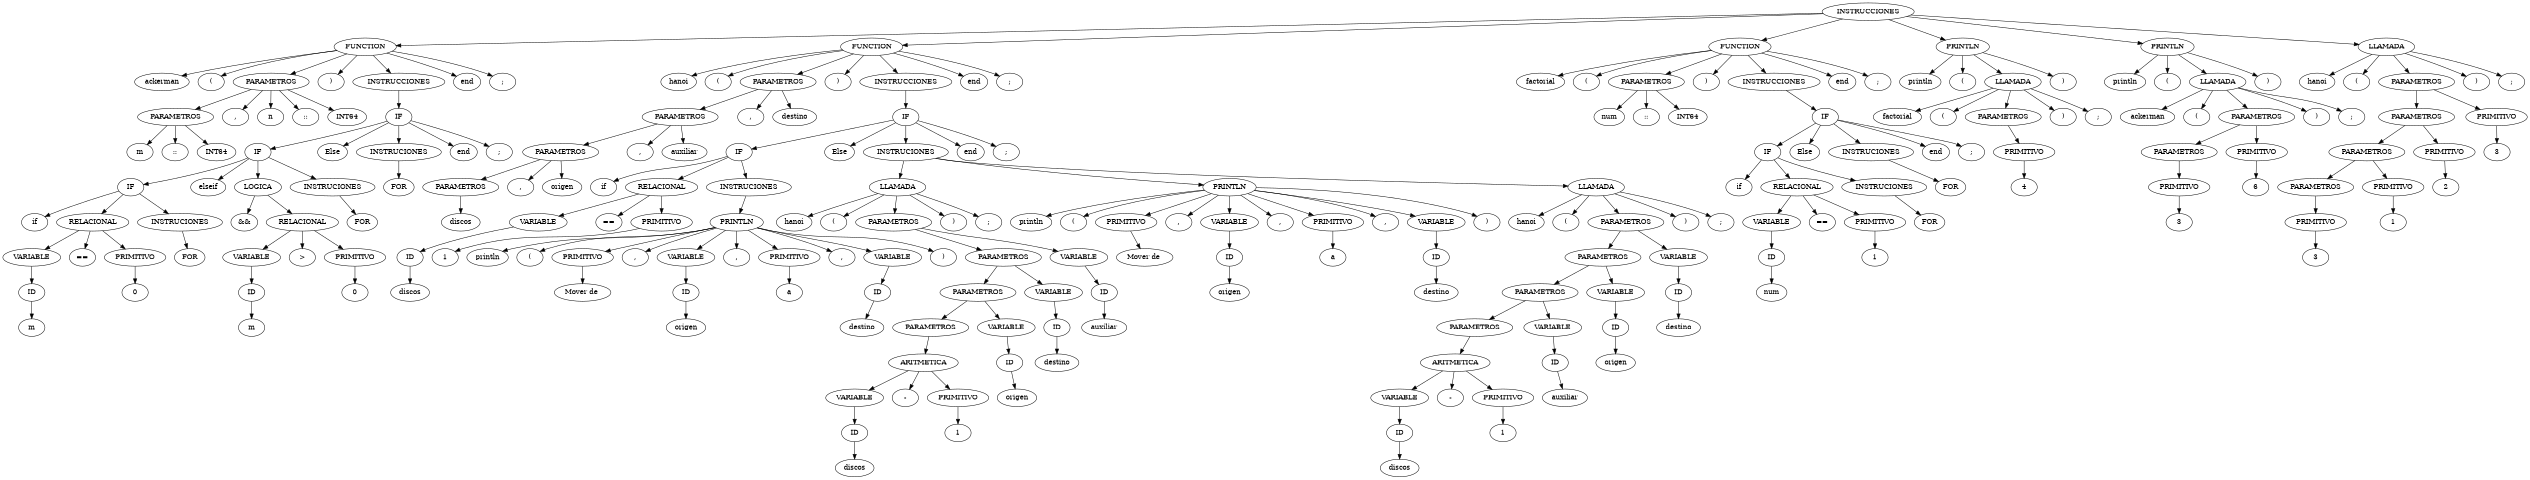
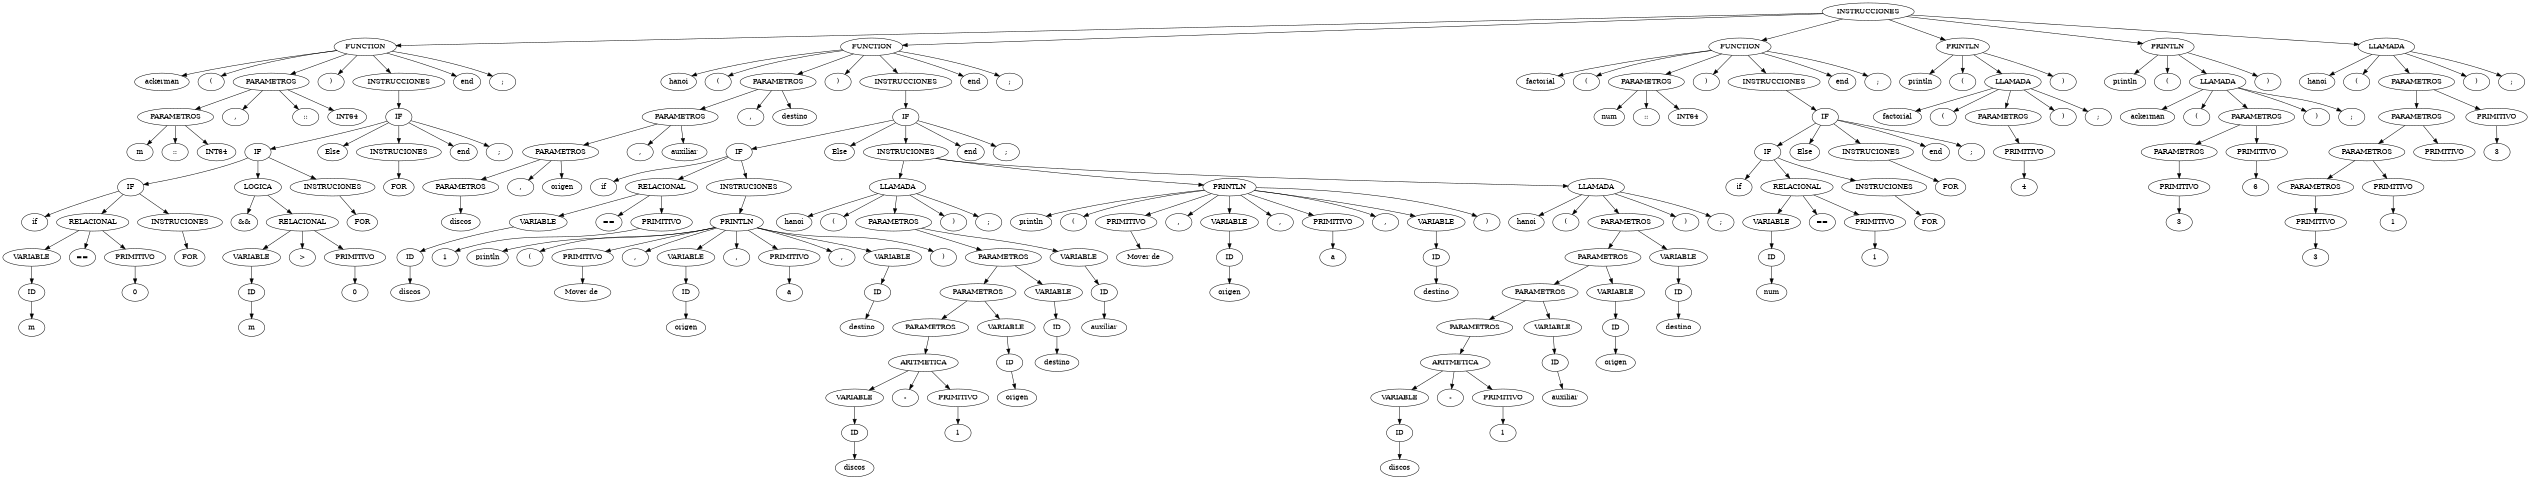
node "n": removed
node "elseif": removed
node "2": removed
